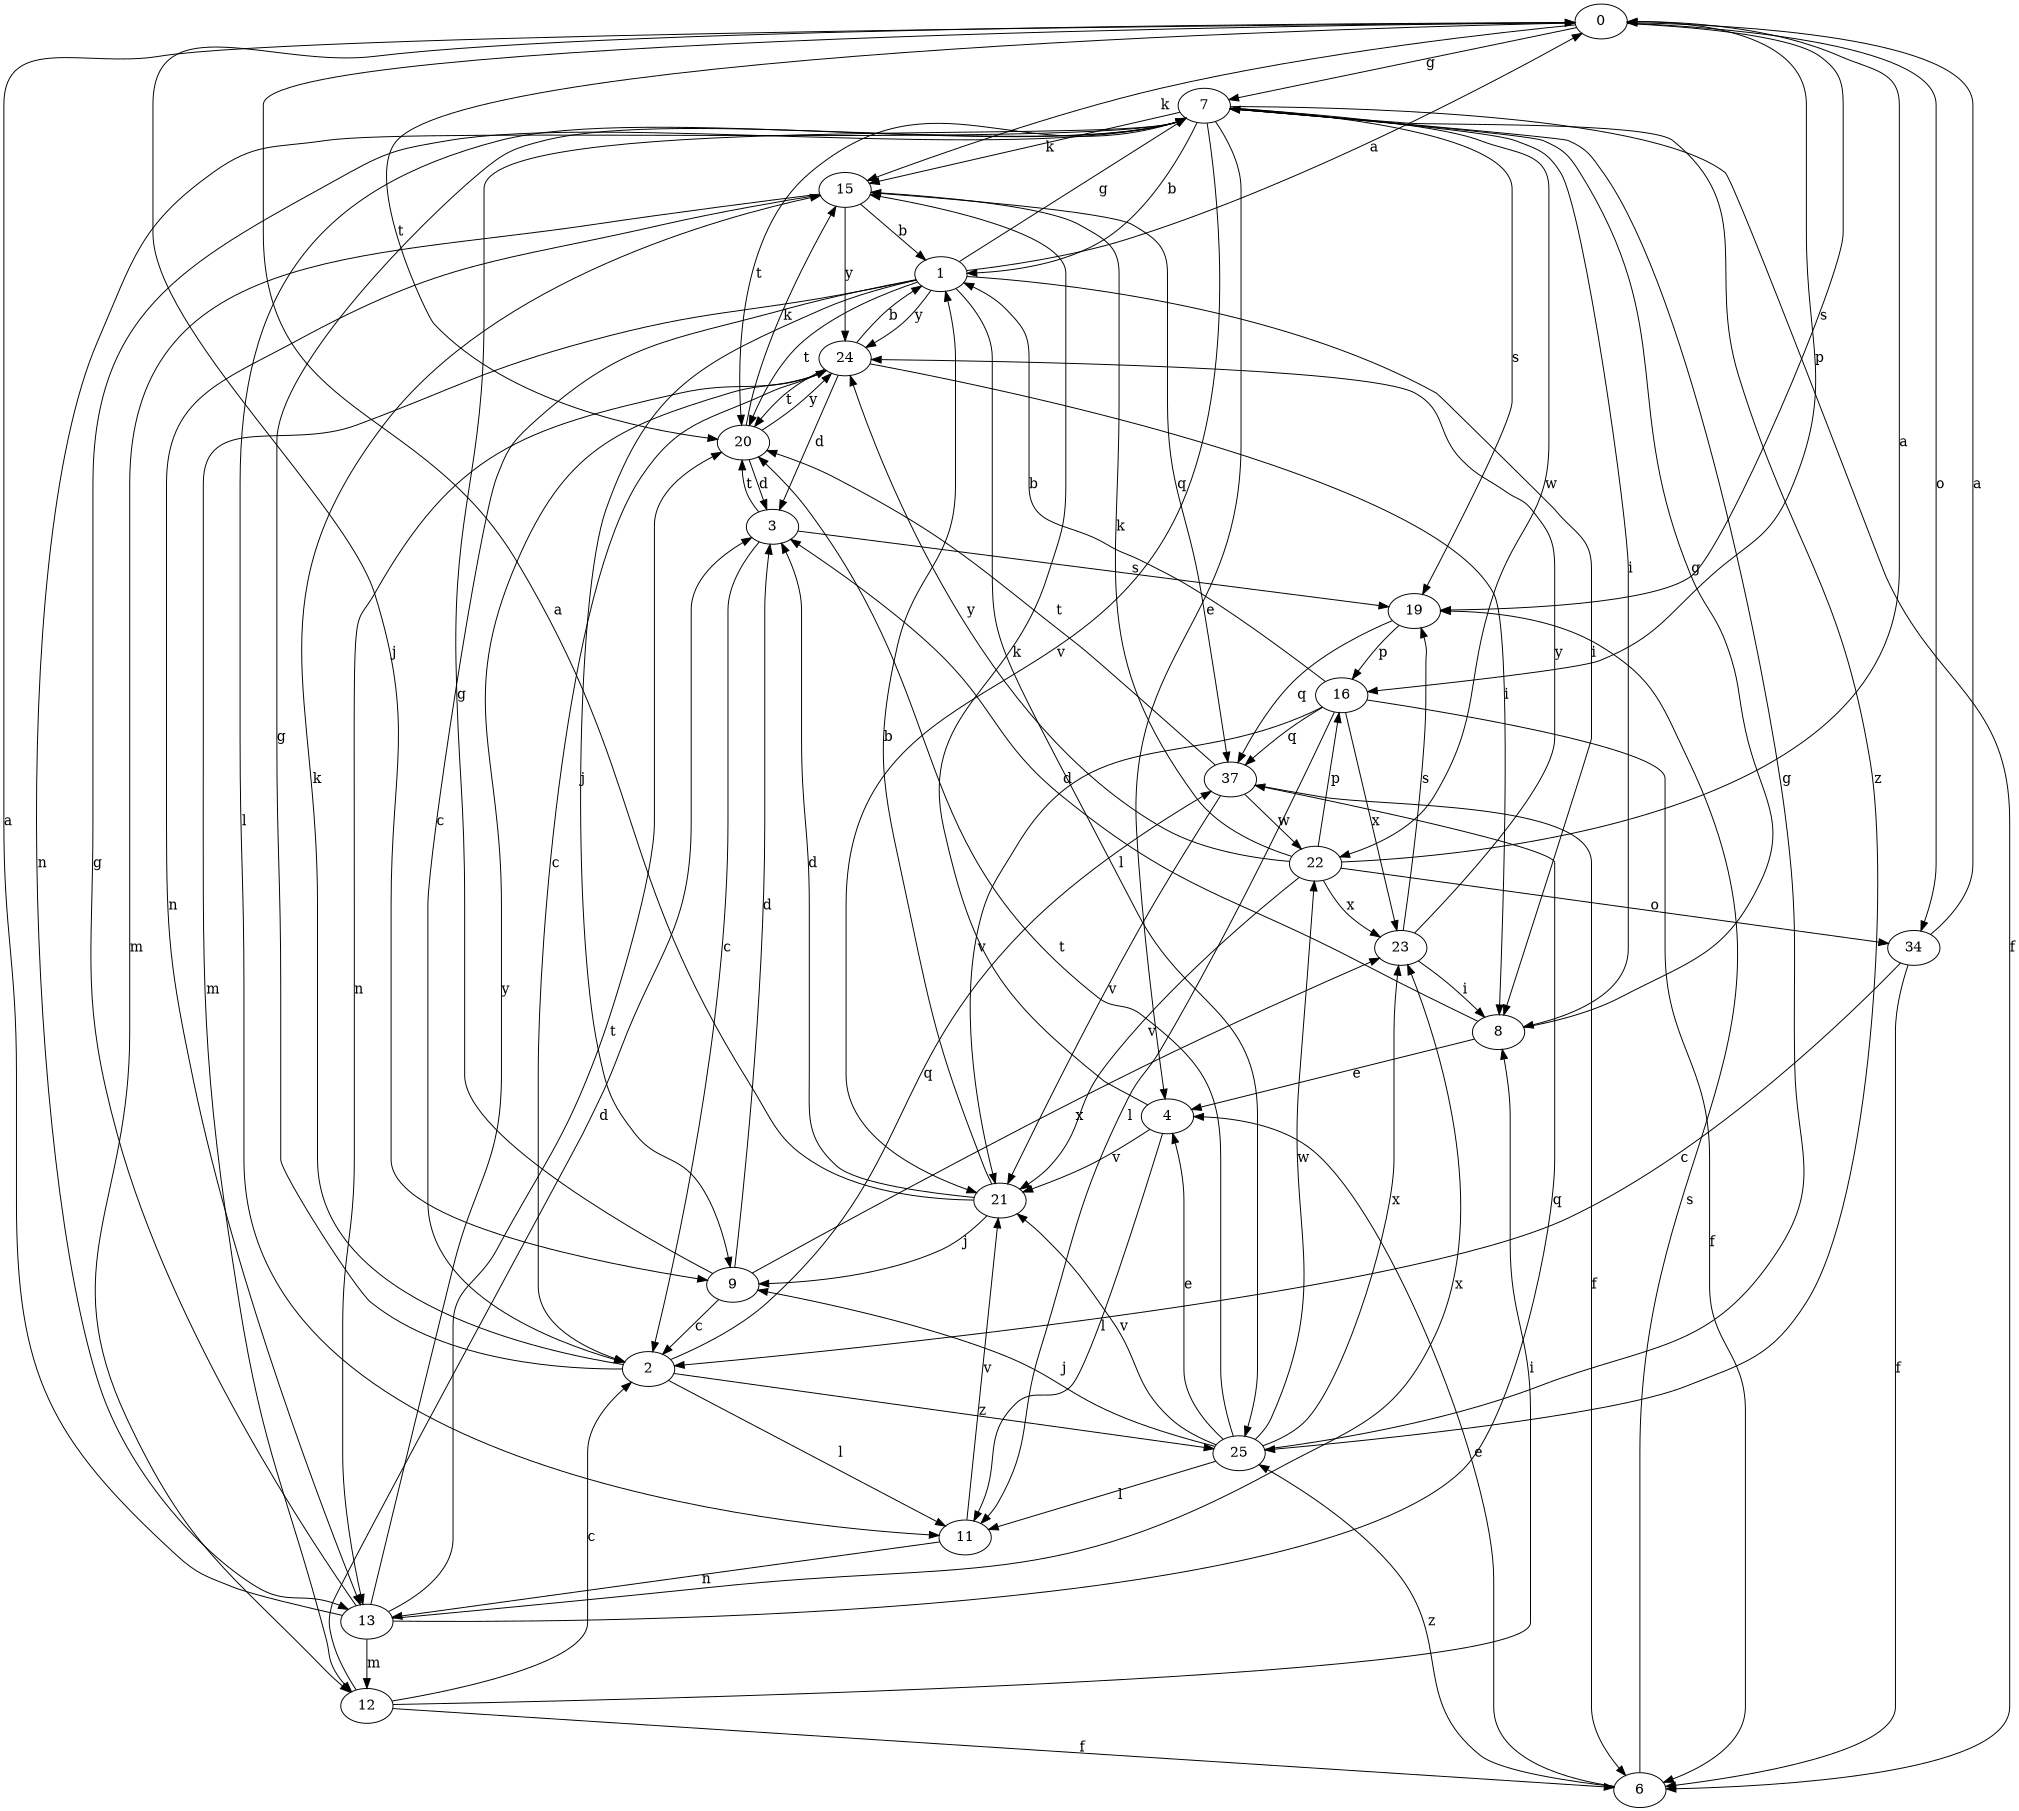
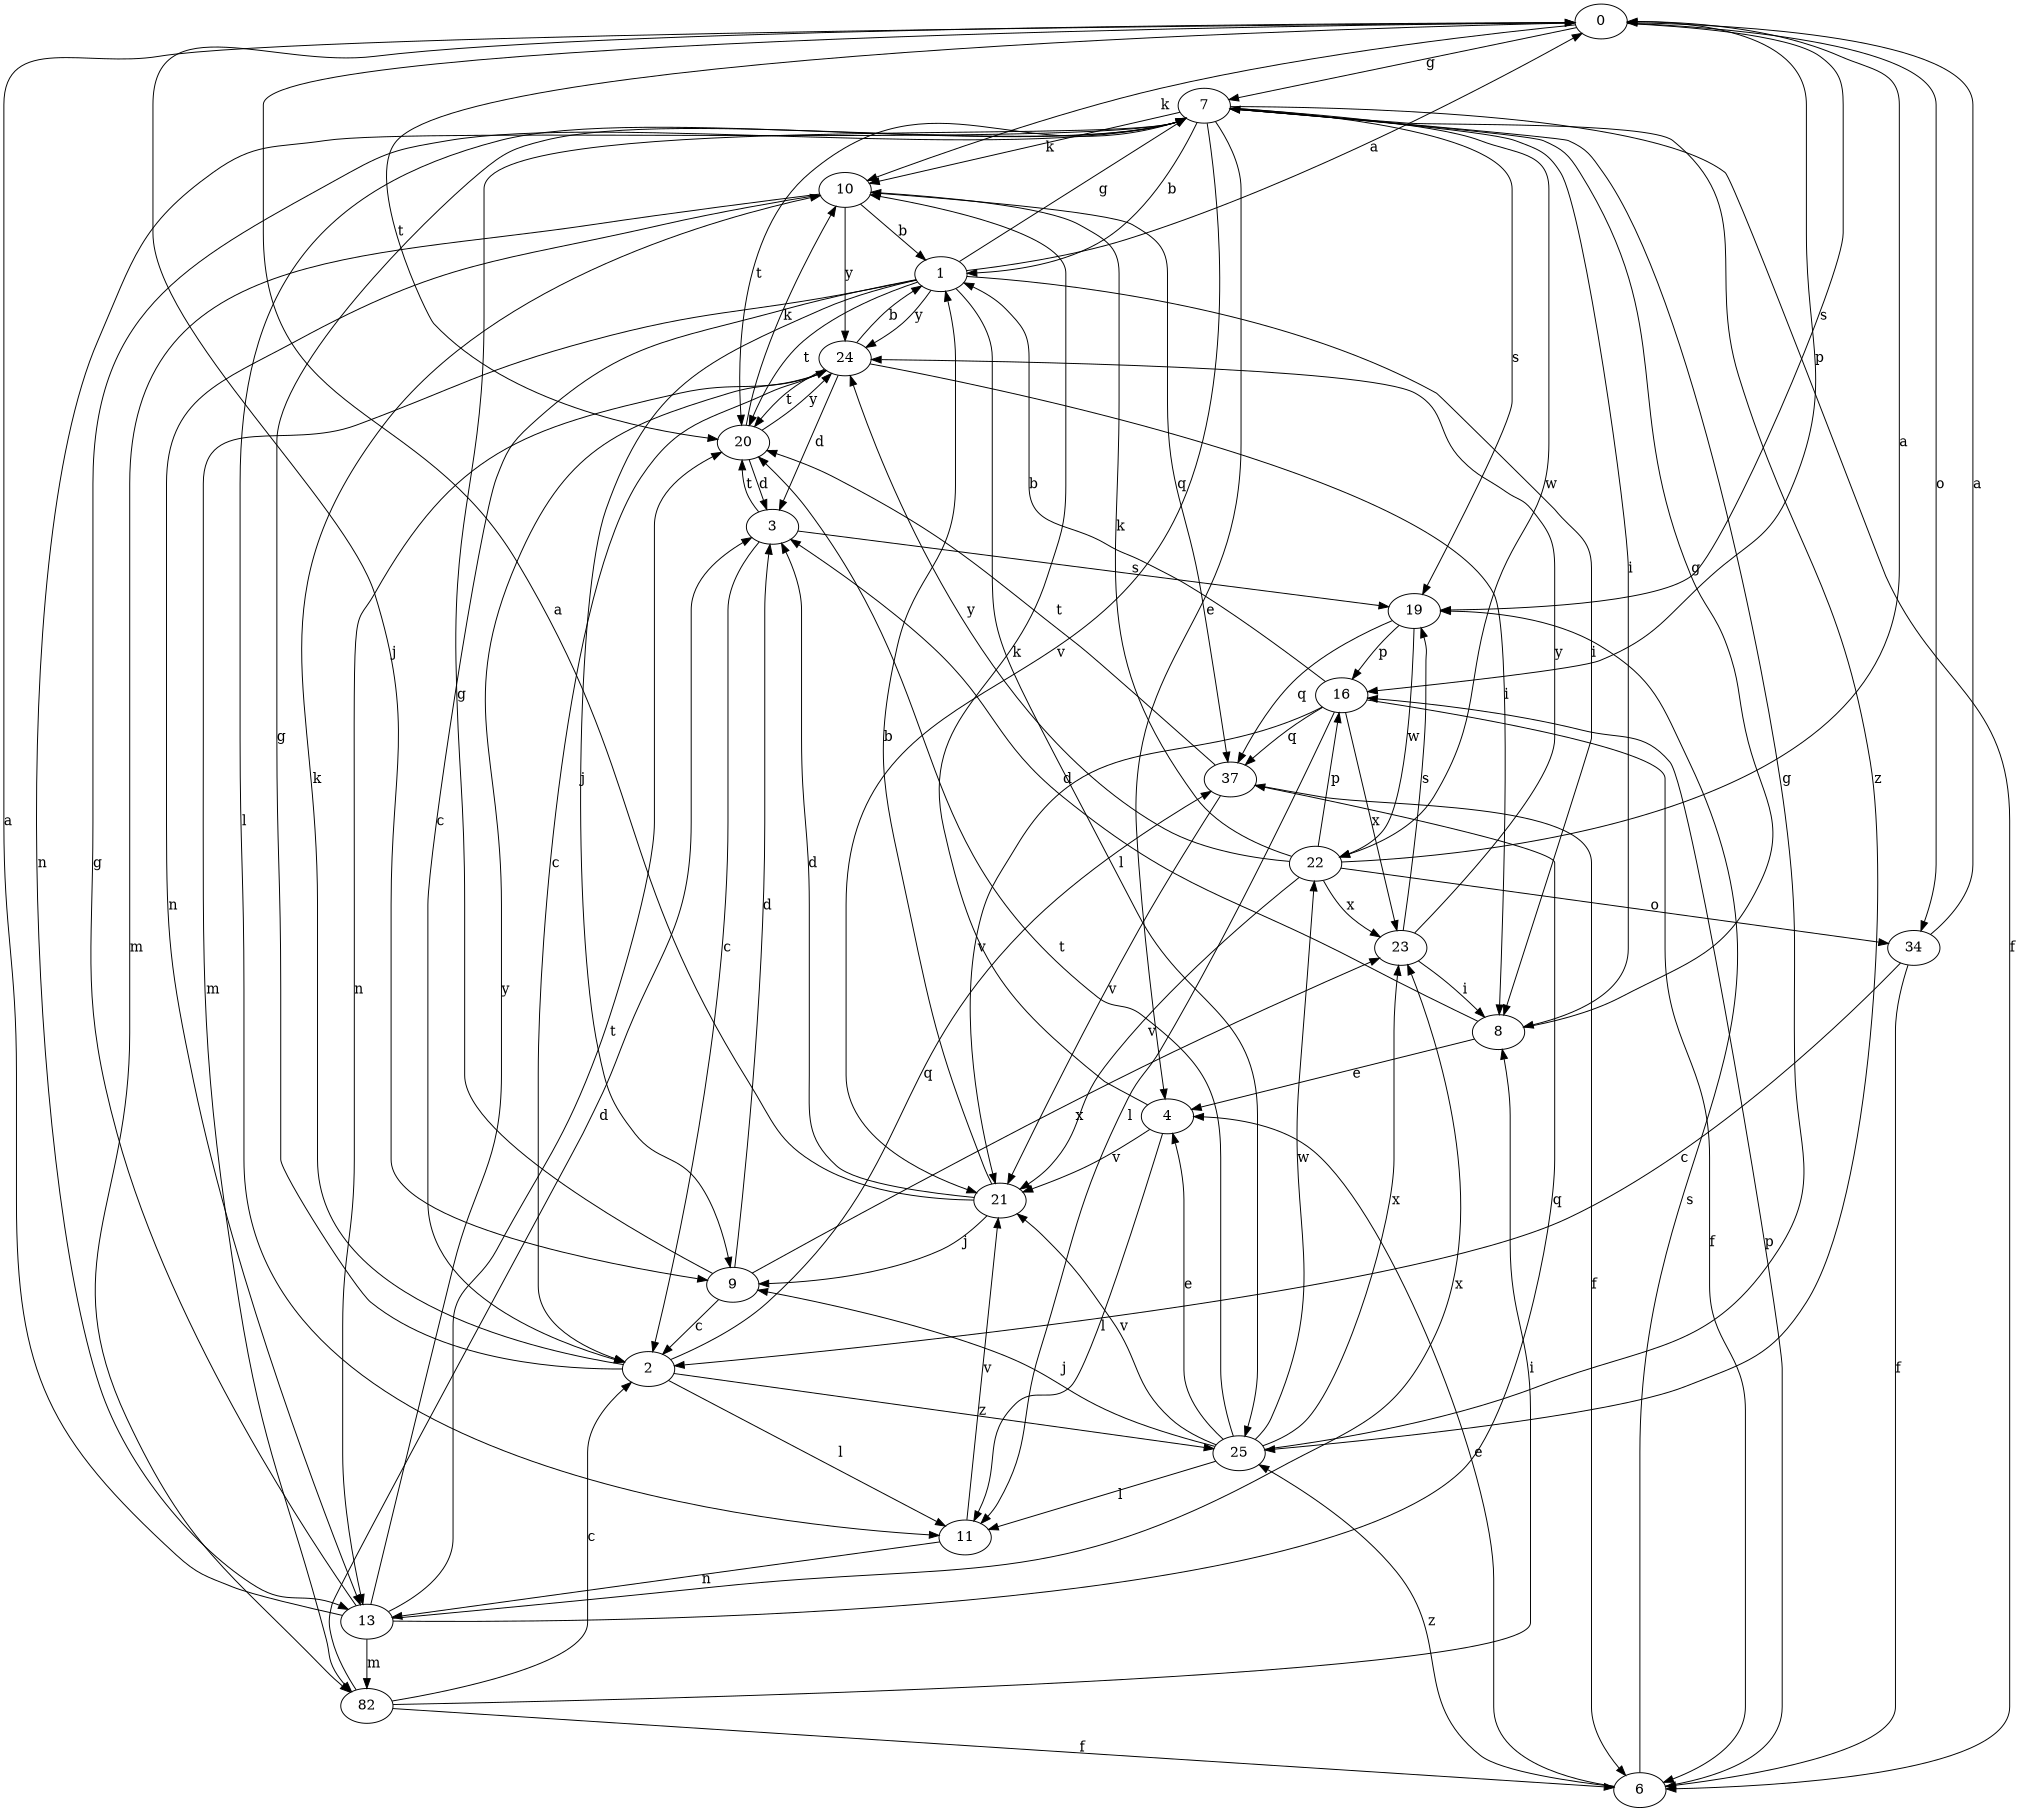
node "15": label "15" -> "10"
edge "37" -> "22": now "19" -> "22"
edge "6" -> "16": added, label "p"
node "12": label "12" -> "82"
